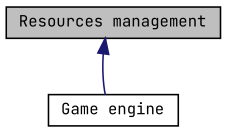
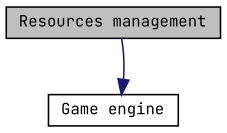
edge "Game engine" -> "Resources management": reversed
